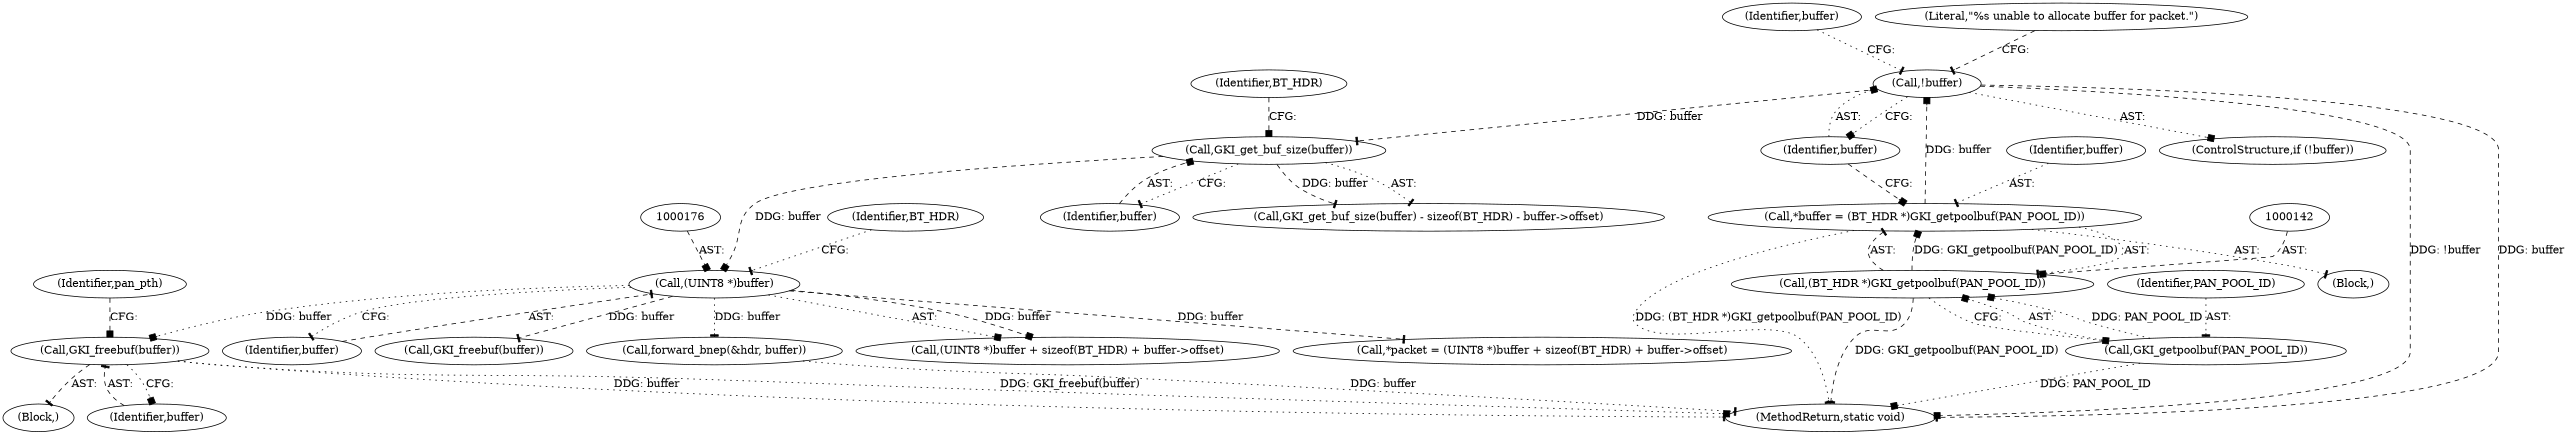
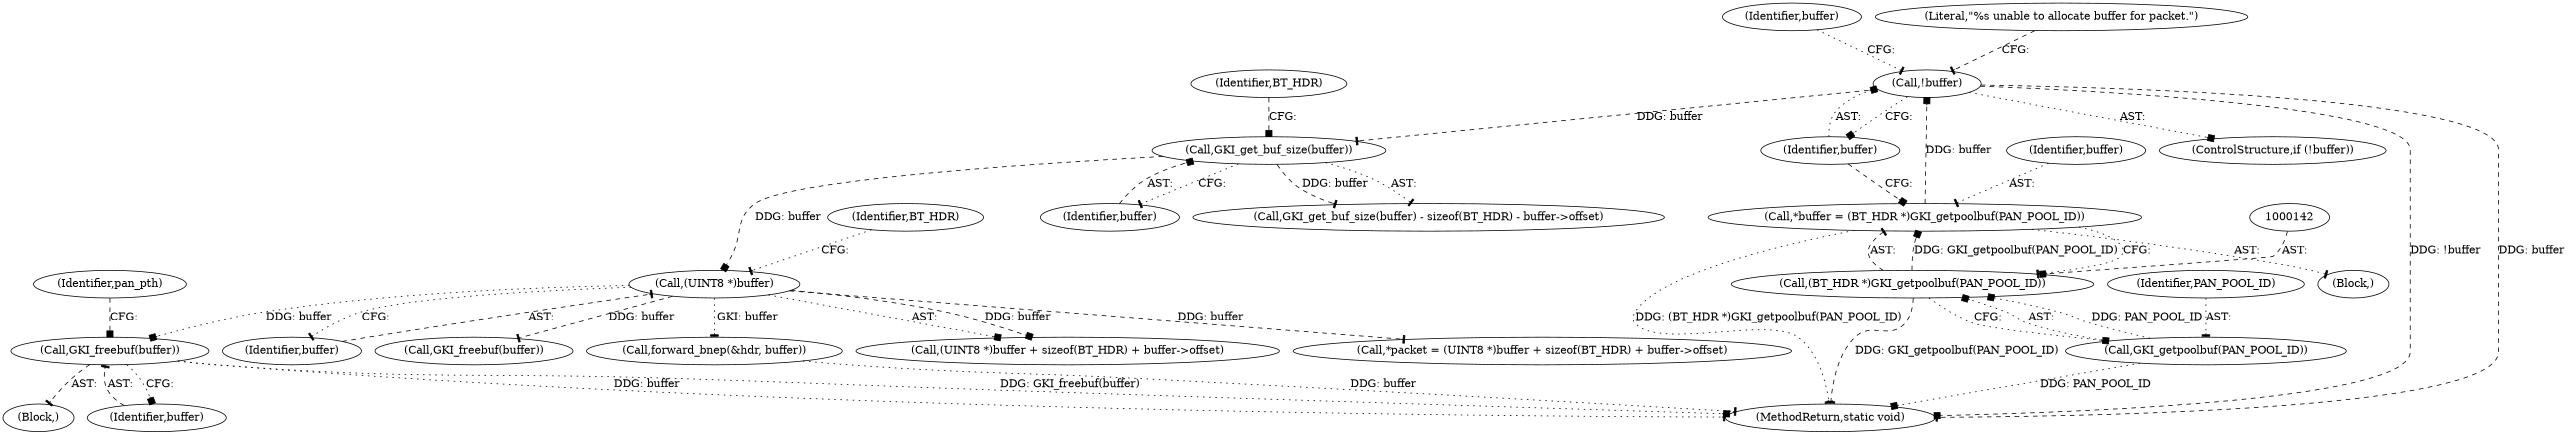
node "1000176": removed
edge "(Call,*buffer = (BT_HDR *)GKI_getpoolbuf(PAN_POOL_ID))" -> "(Call,(BT_HDR *)GKI_getpoolbuf(PAN_POOL_ID))": label "AST: " -> "CFG: "
edge "(Call,(UINT8 *)buffer)" -> "(Call,forward_bnep(&hdr, buffer))": label "DDG: buffer" -> "GKI: buffer"
